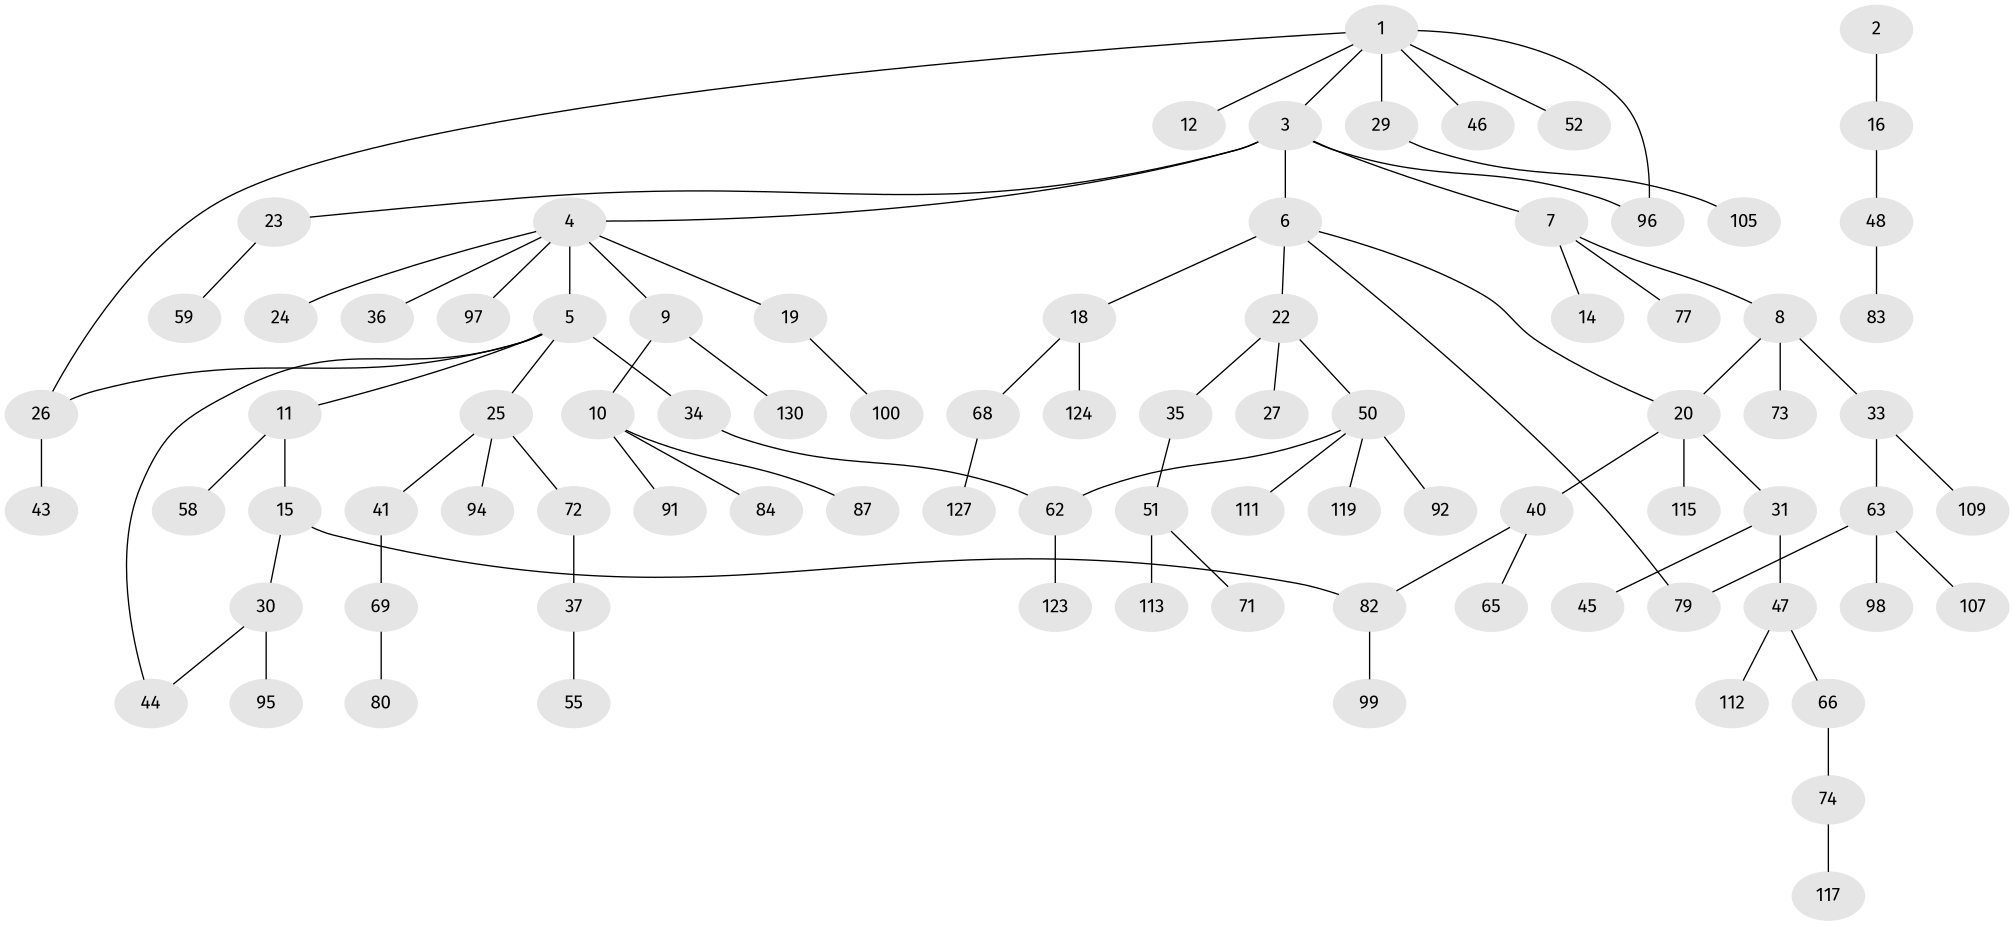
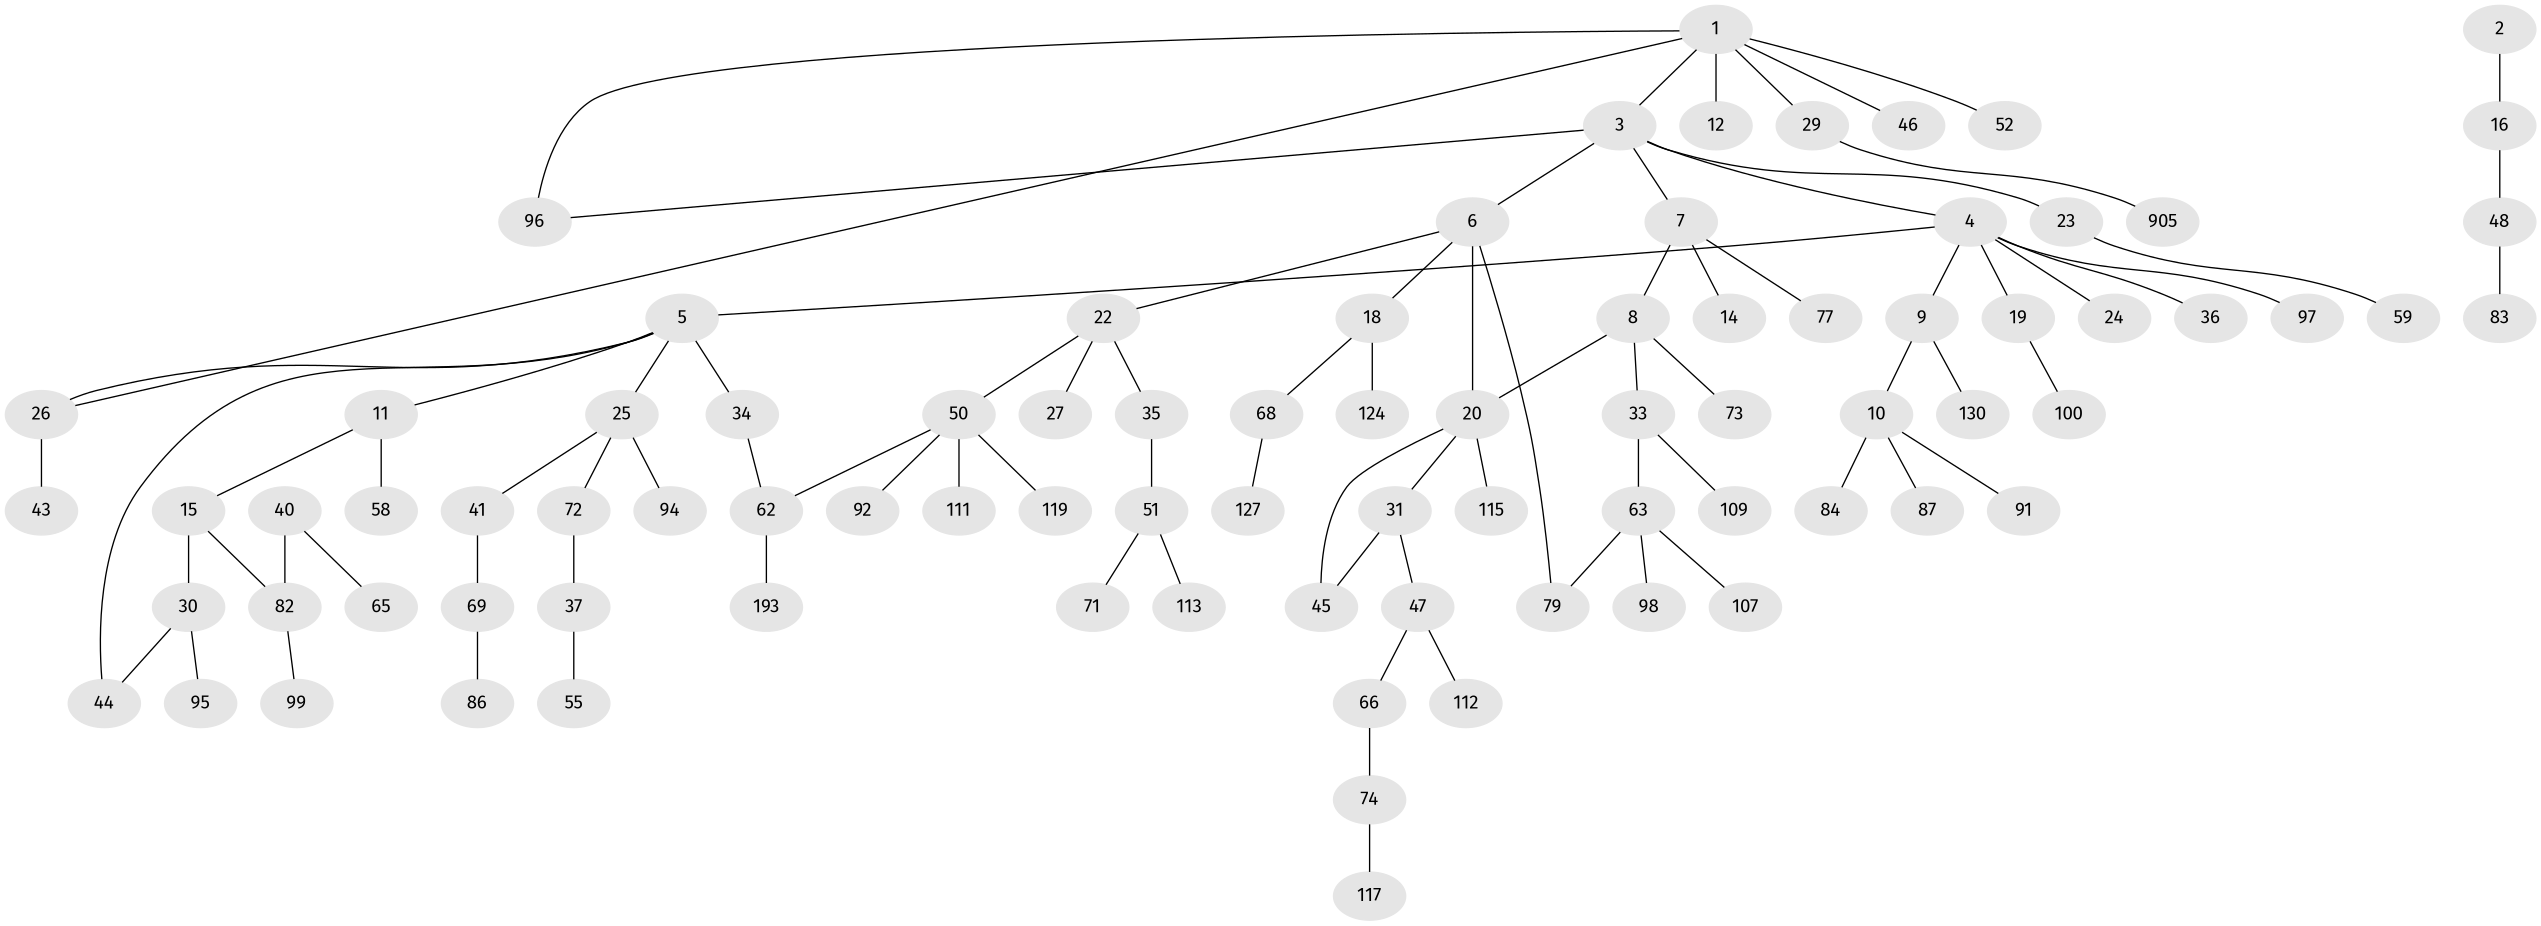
node "105": label "105" -> "905"
edge "20" -- "40": now "20" -- "45"
node "123": label "123" -> "193"
node "80": label "80" -> "86"
